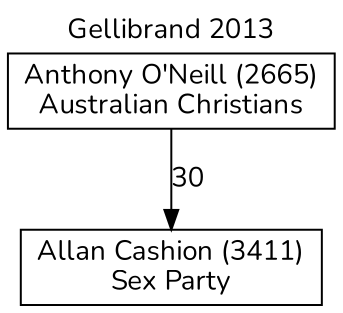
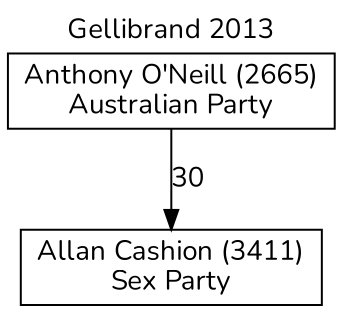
node "Anthony O'Neill (2665) Australian Christians": label "Anthony O'Neill (2665) Australian Christians" -> "Anthony O'Neill (2665) Australian Party"
